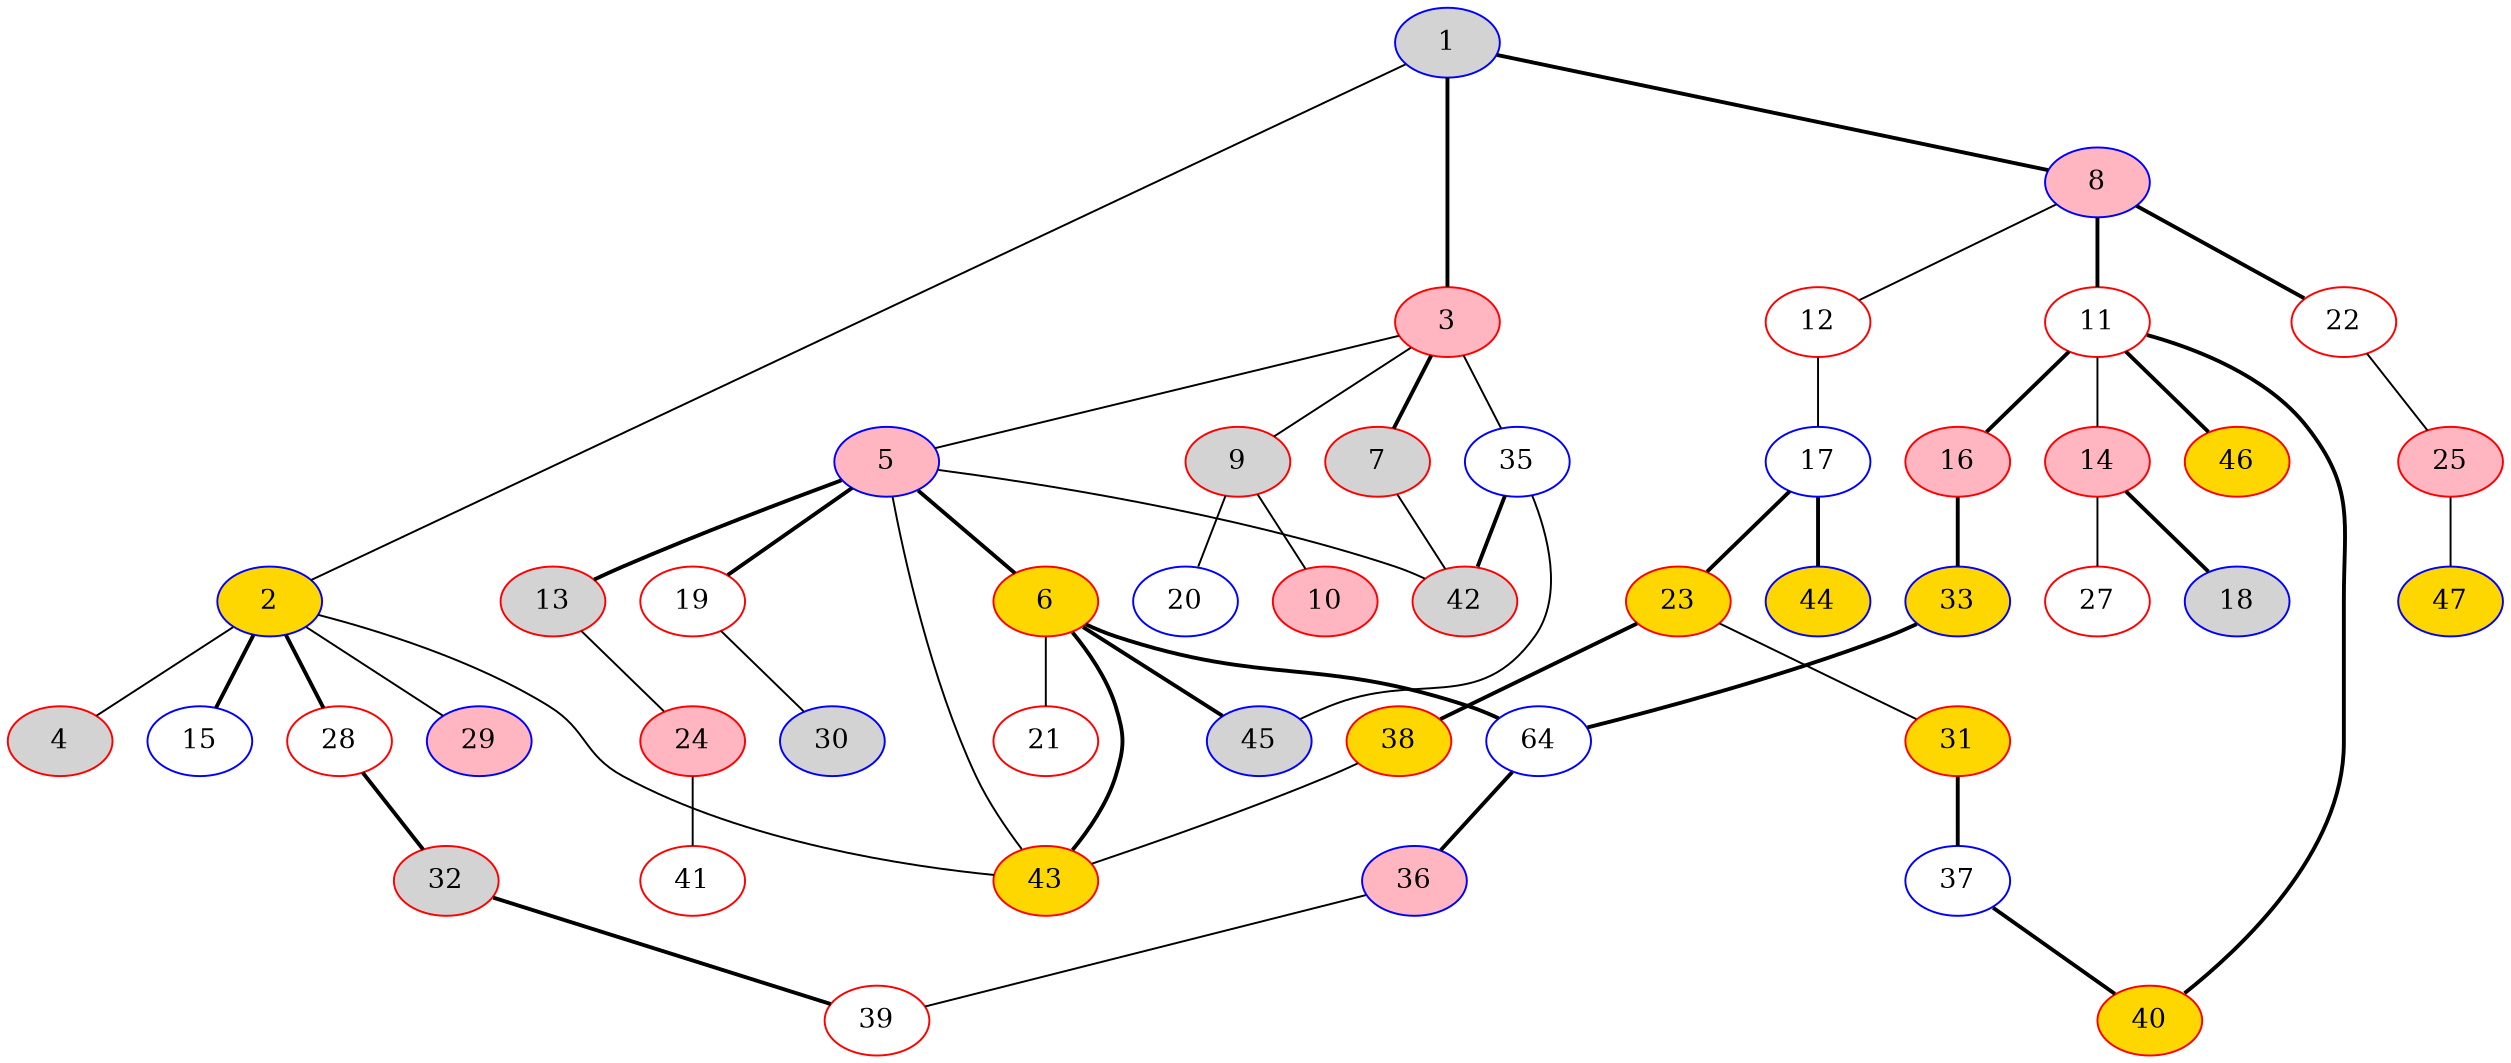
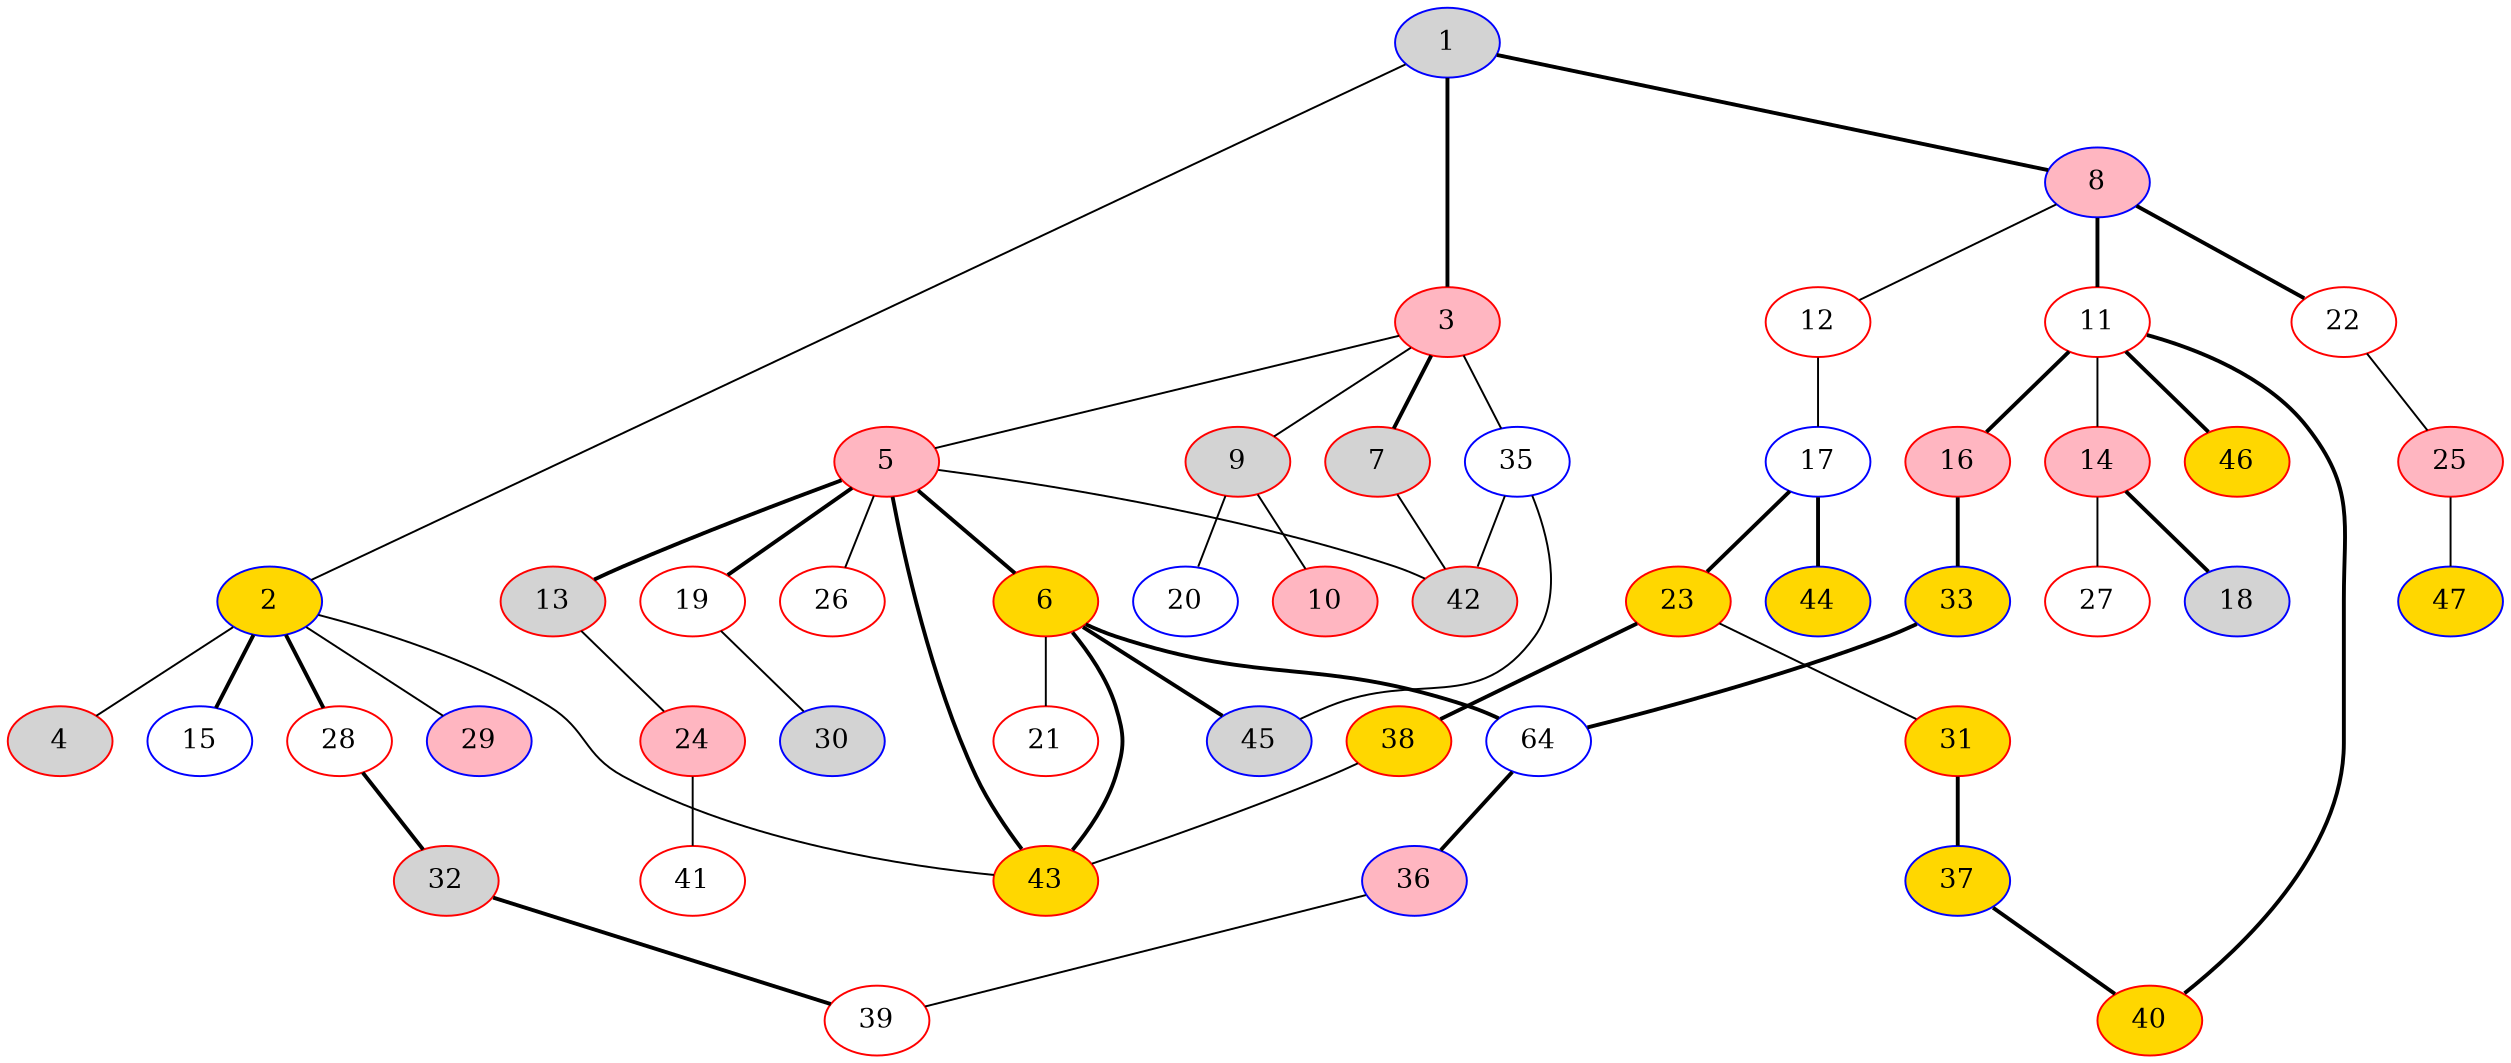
node "5": color blue -> red
edge "35" -- "42": style bold -> solid
node "26": added
edge "5" -- "43": style solid -> bold
node "37": fillcolor white -> gold
